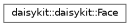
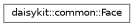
node "daisykit::daisykit::Face": label "daisykit::daisykit::Face" -> "daisykit::common::Face"
